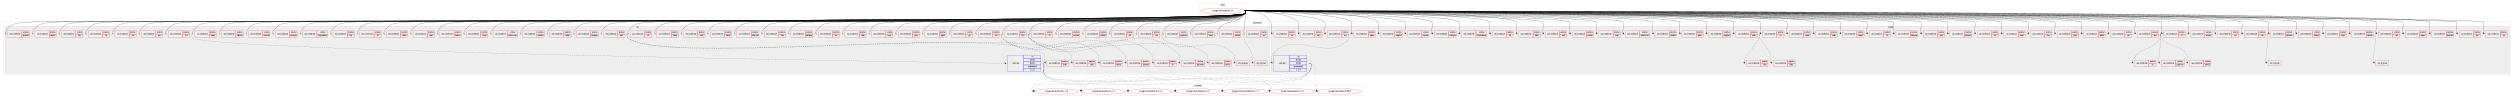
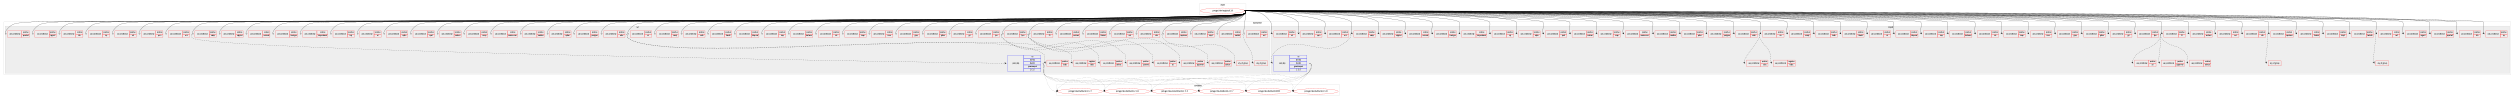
node "portage://dev-libs/libxml2-2.12.5": removed
